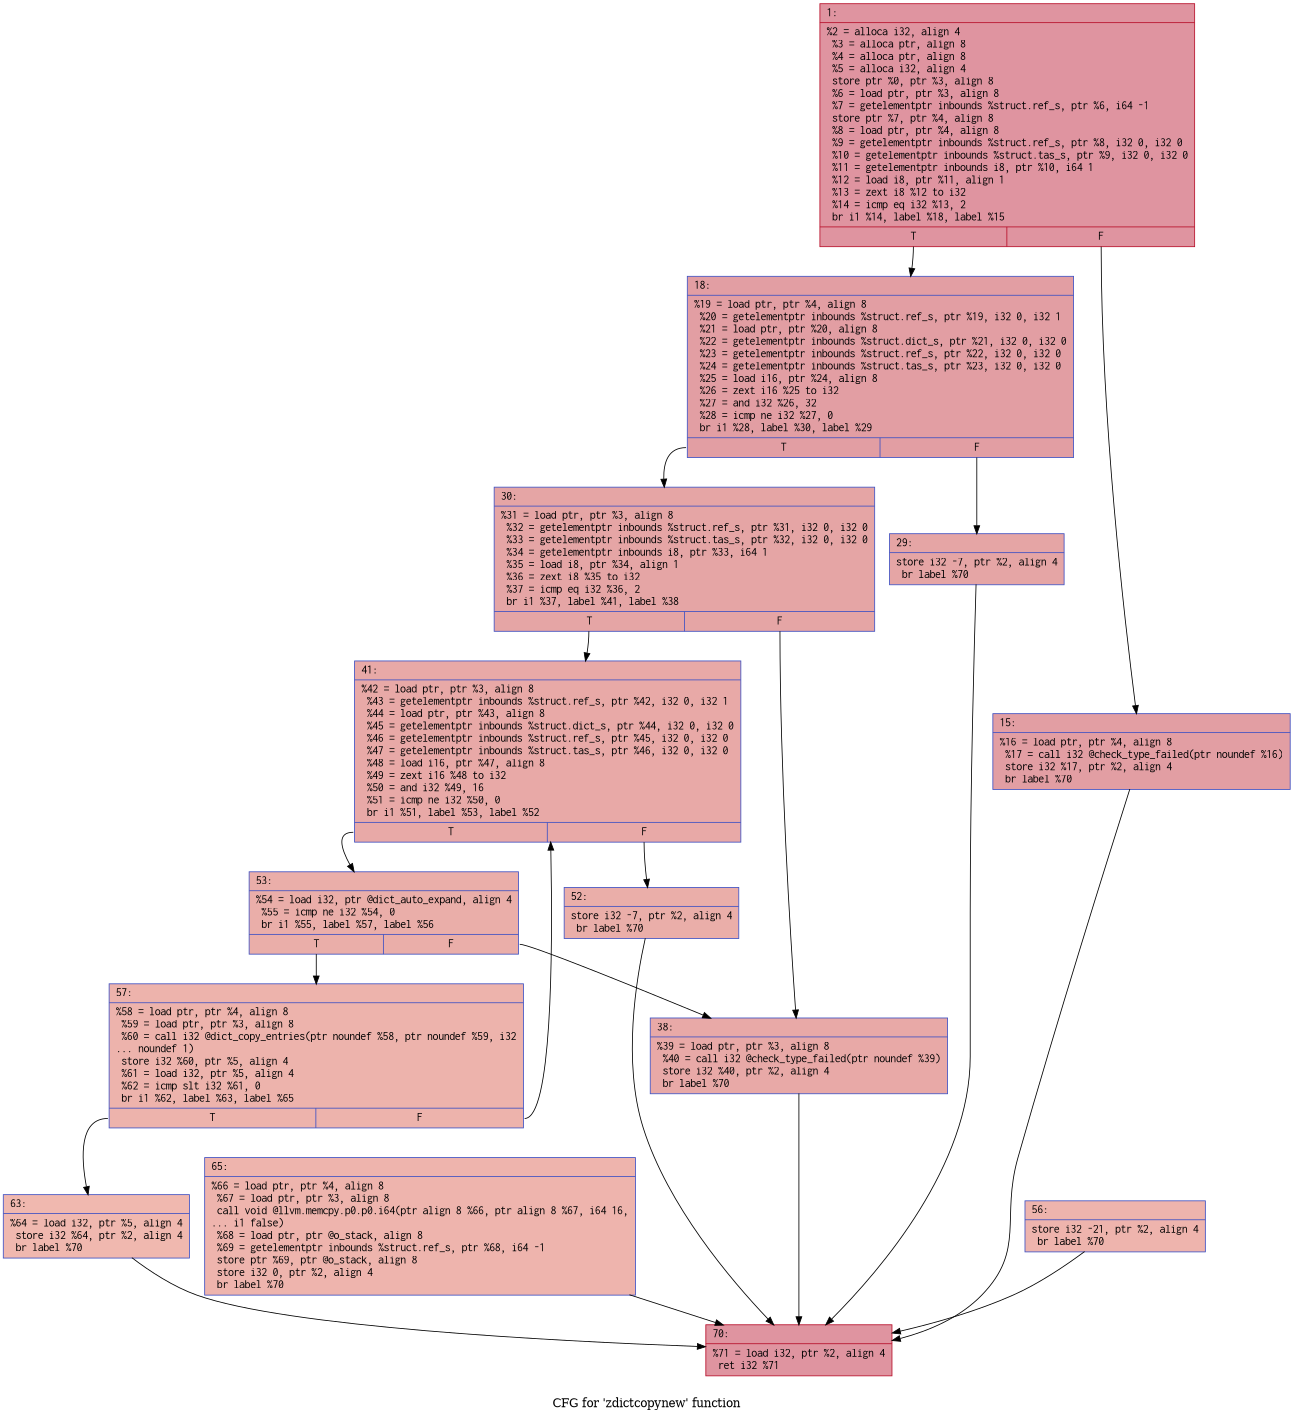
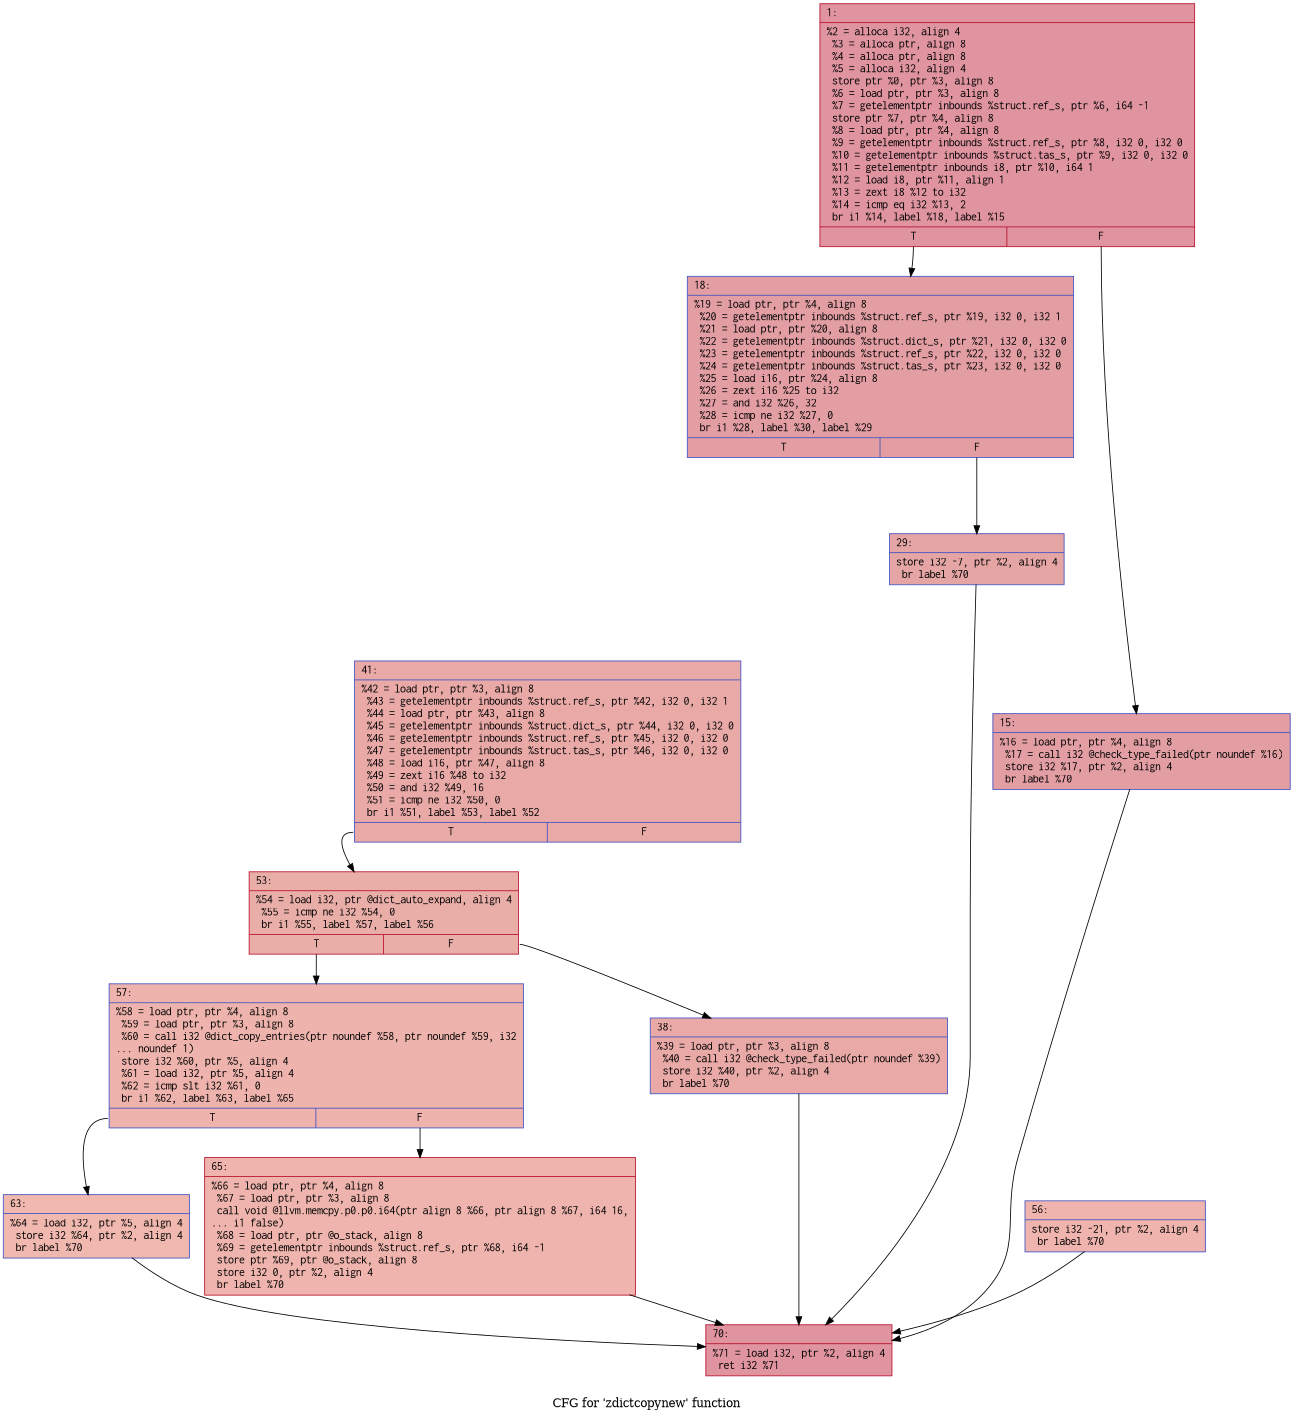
node "30:": removed
node "53:": color #3d50c3ff -> #b70d28ff
node "52:": removed
edge "57:" -> "41:": now "57:" -> "65:"
node "65:": color #3d50c3ff -> #b70d28ff
